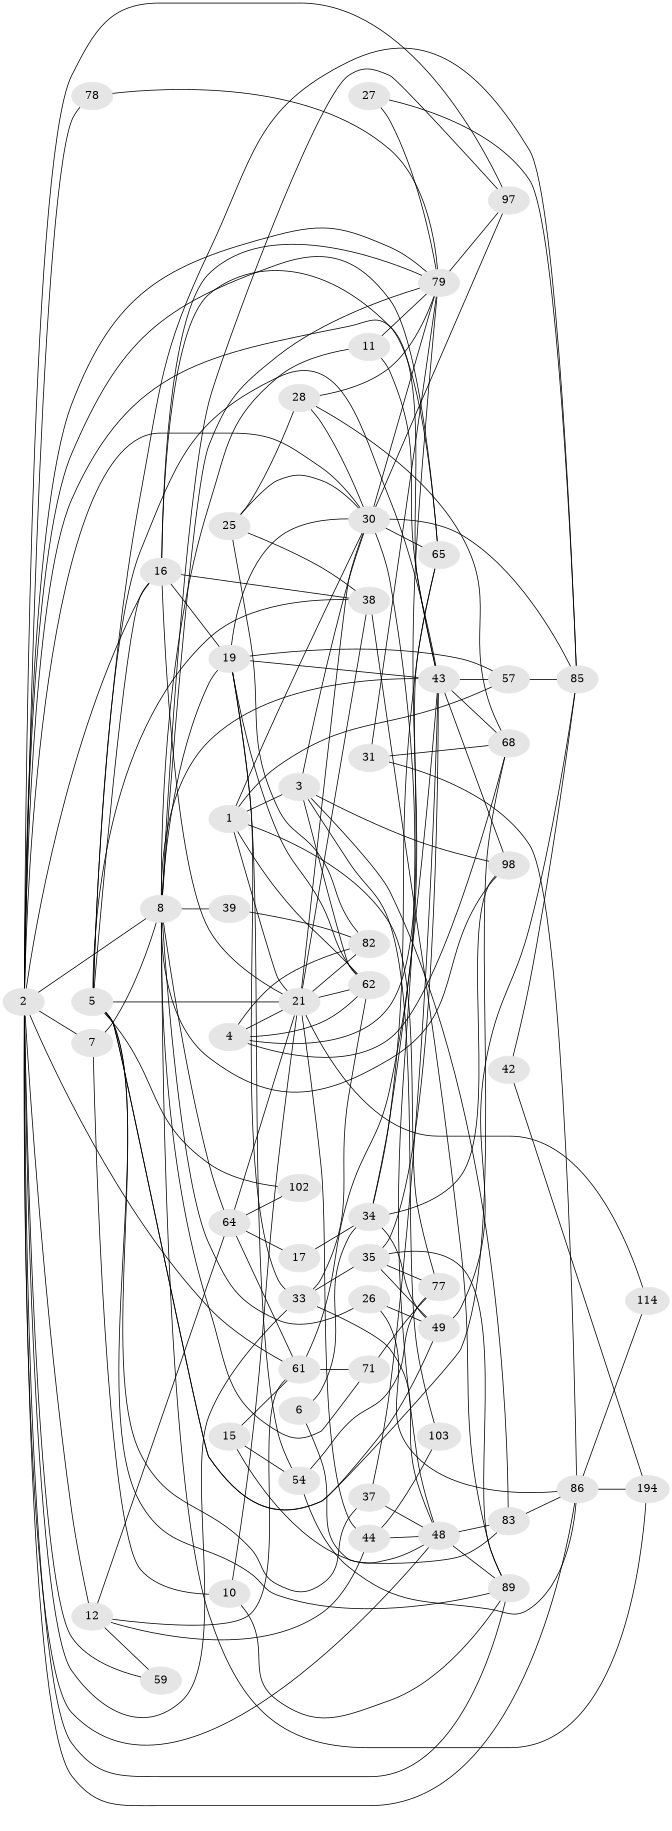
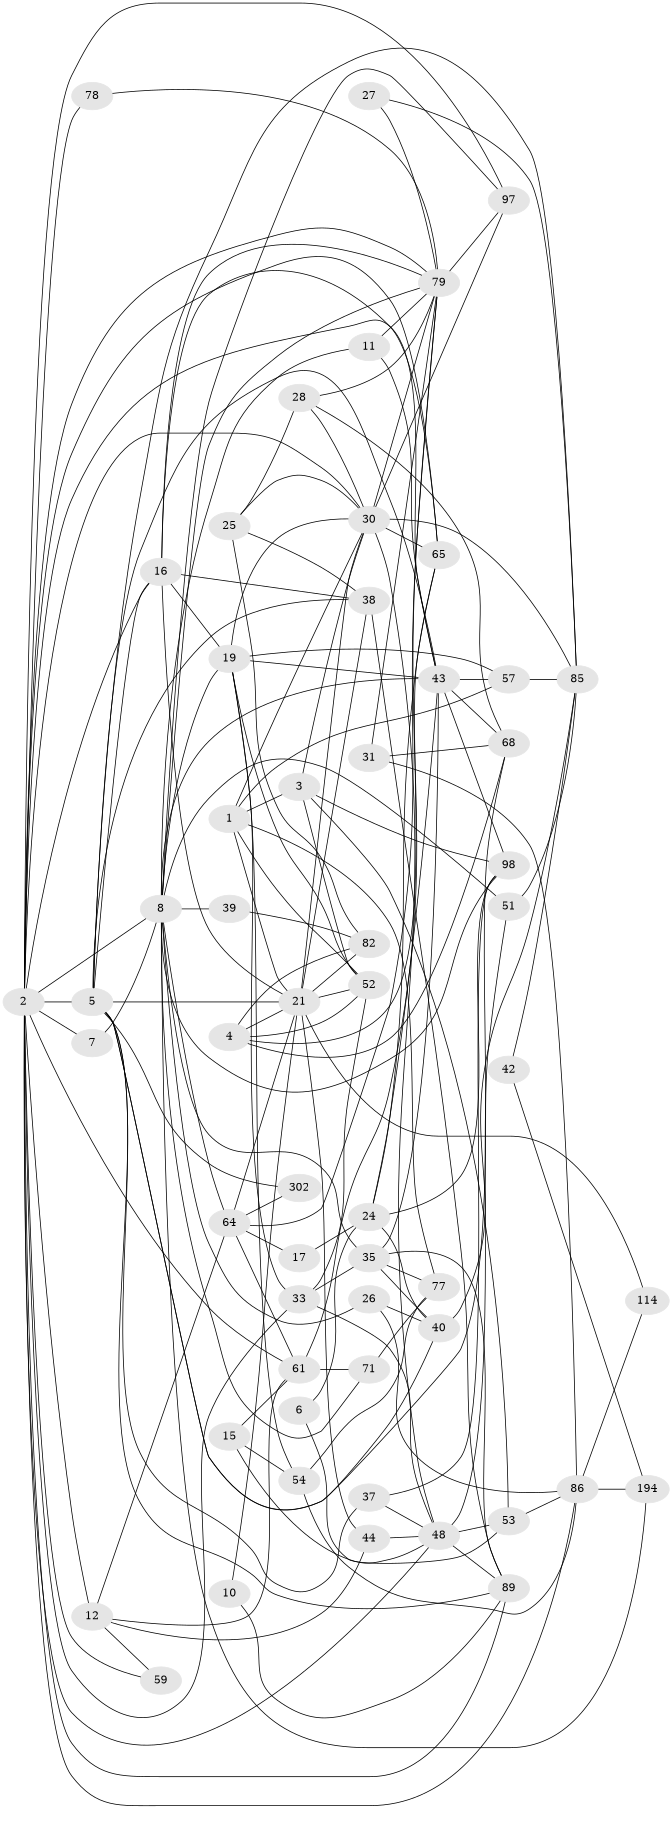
node "51": added
edge "79" -- "64": added
node "62": label "62" -> "52"
edge "2" -- "5": added
edge "43" -- "37": now "98" -- "37"
edge "8" -- "35": added
node "102": label "102" -> "302"
node "34": label "34" -> "24"
node "49": label "49" -> "40"
edge "7" -- "10": removed
node "103": removed
node "83": label "83" -> "53"
